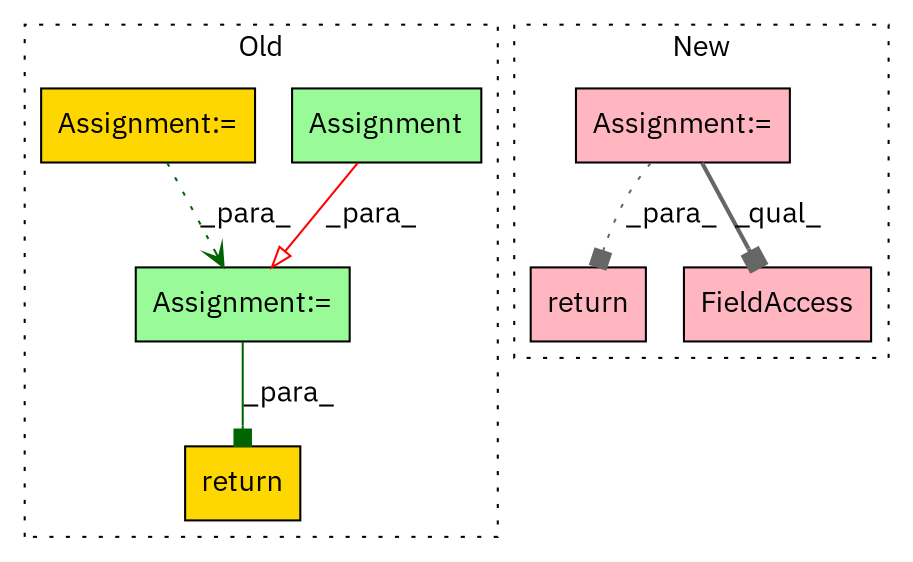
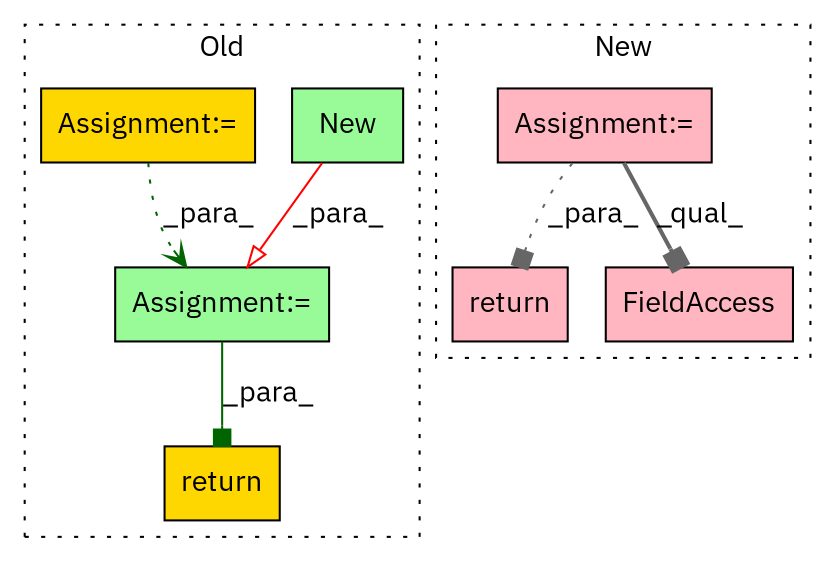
node "Assignment": label "Assignment" -> "New"
